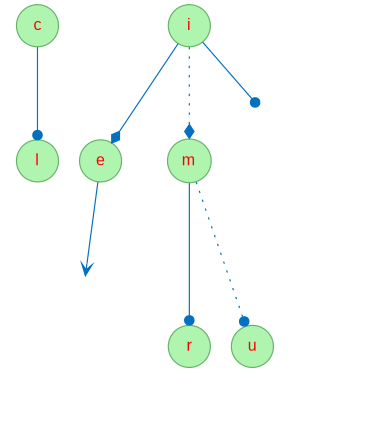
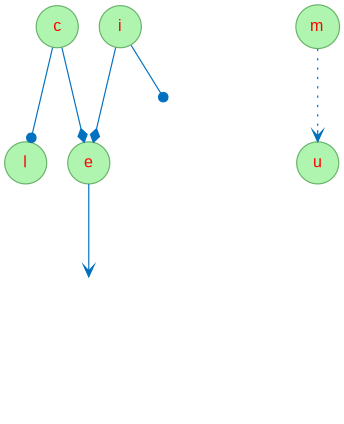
edge "i" -> "m": removed
edge "c" -> "e": added
edge "m" -> "u": arrowhead dot -> vee
node "r": removed
